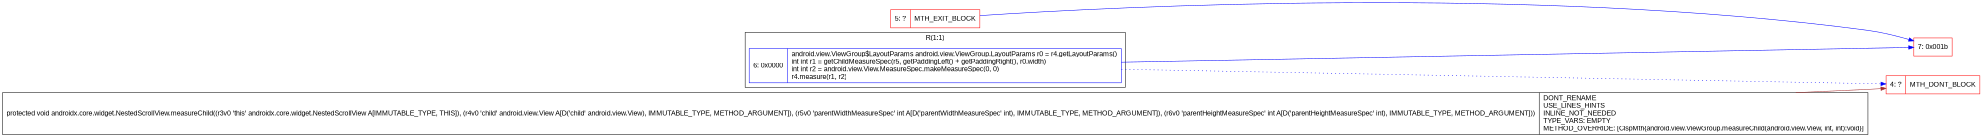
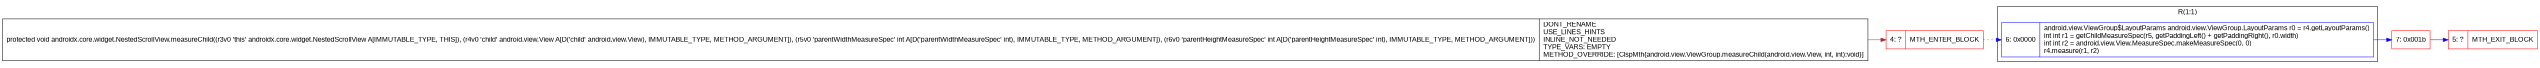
edge "5: ?" -> "7: 0x001b": reversed
edge "6: 0x0000" -> "4: ?": reversed
node "4: ?": text "MTH_DONT_BLOCK" -> "MTH_ENTER_BLOCK"
